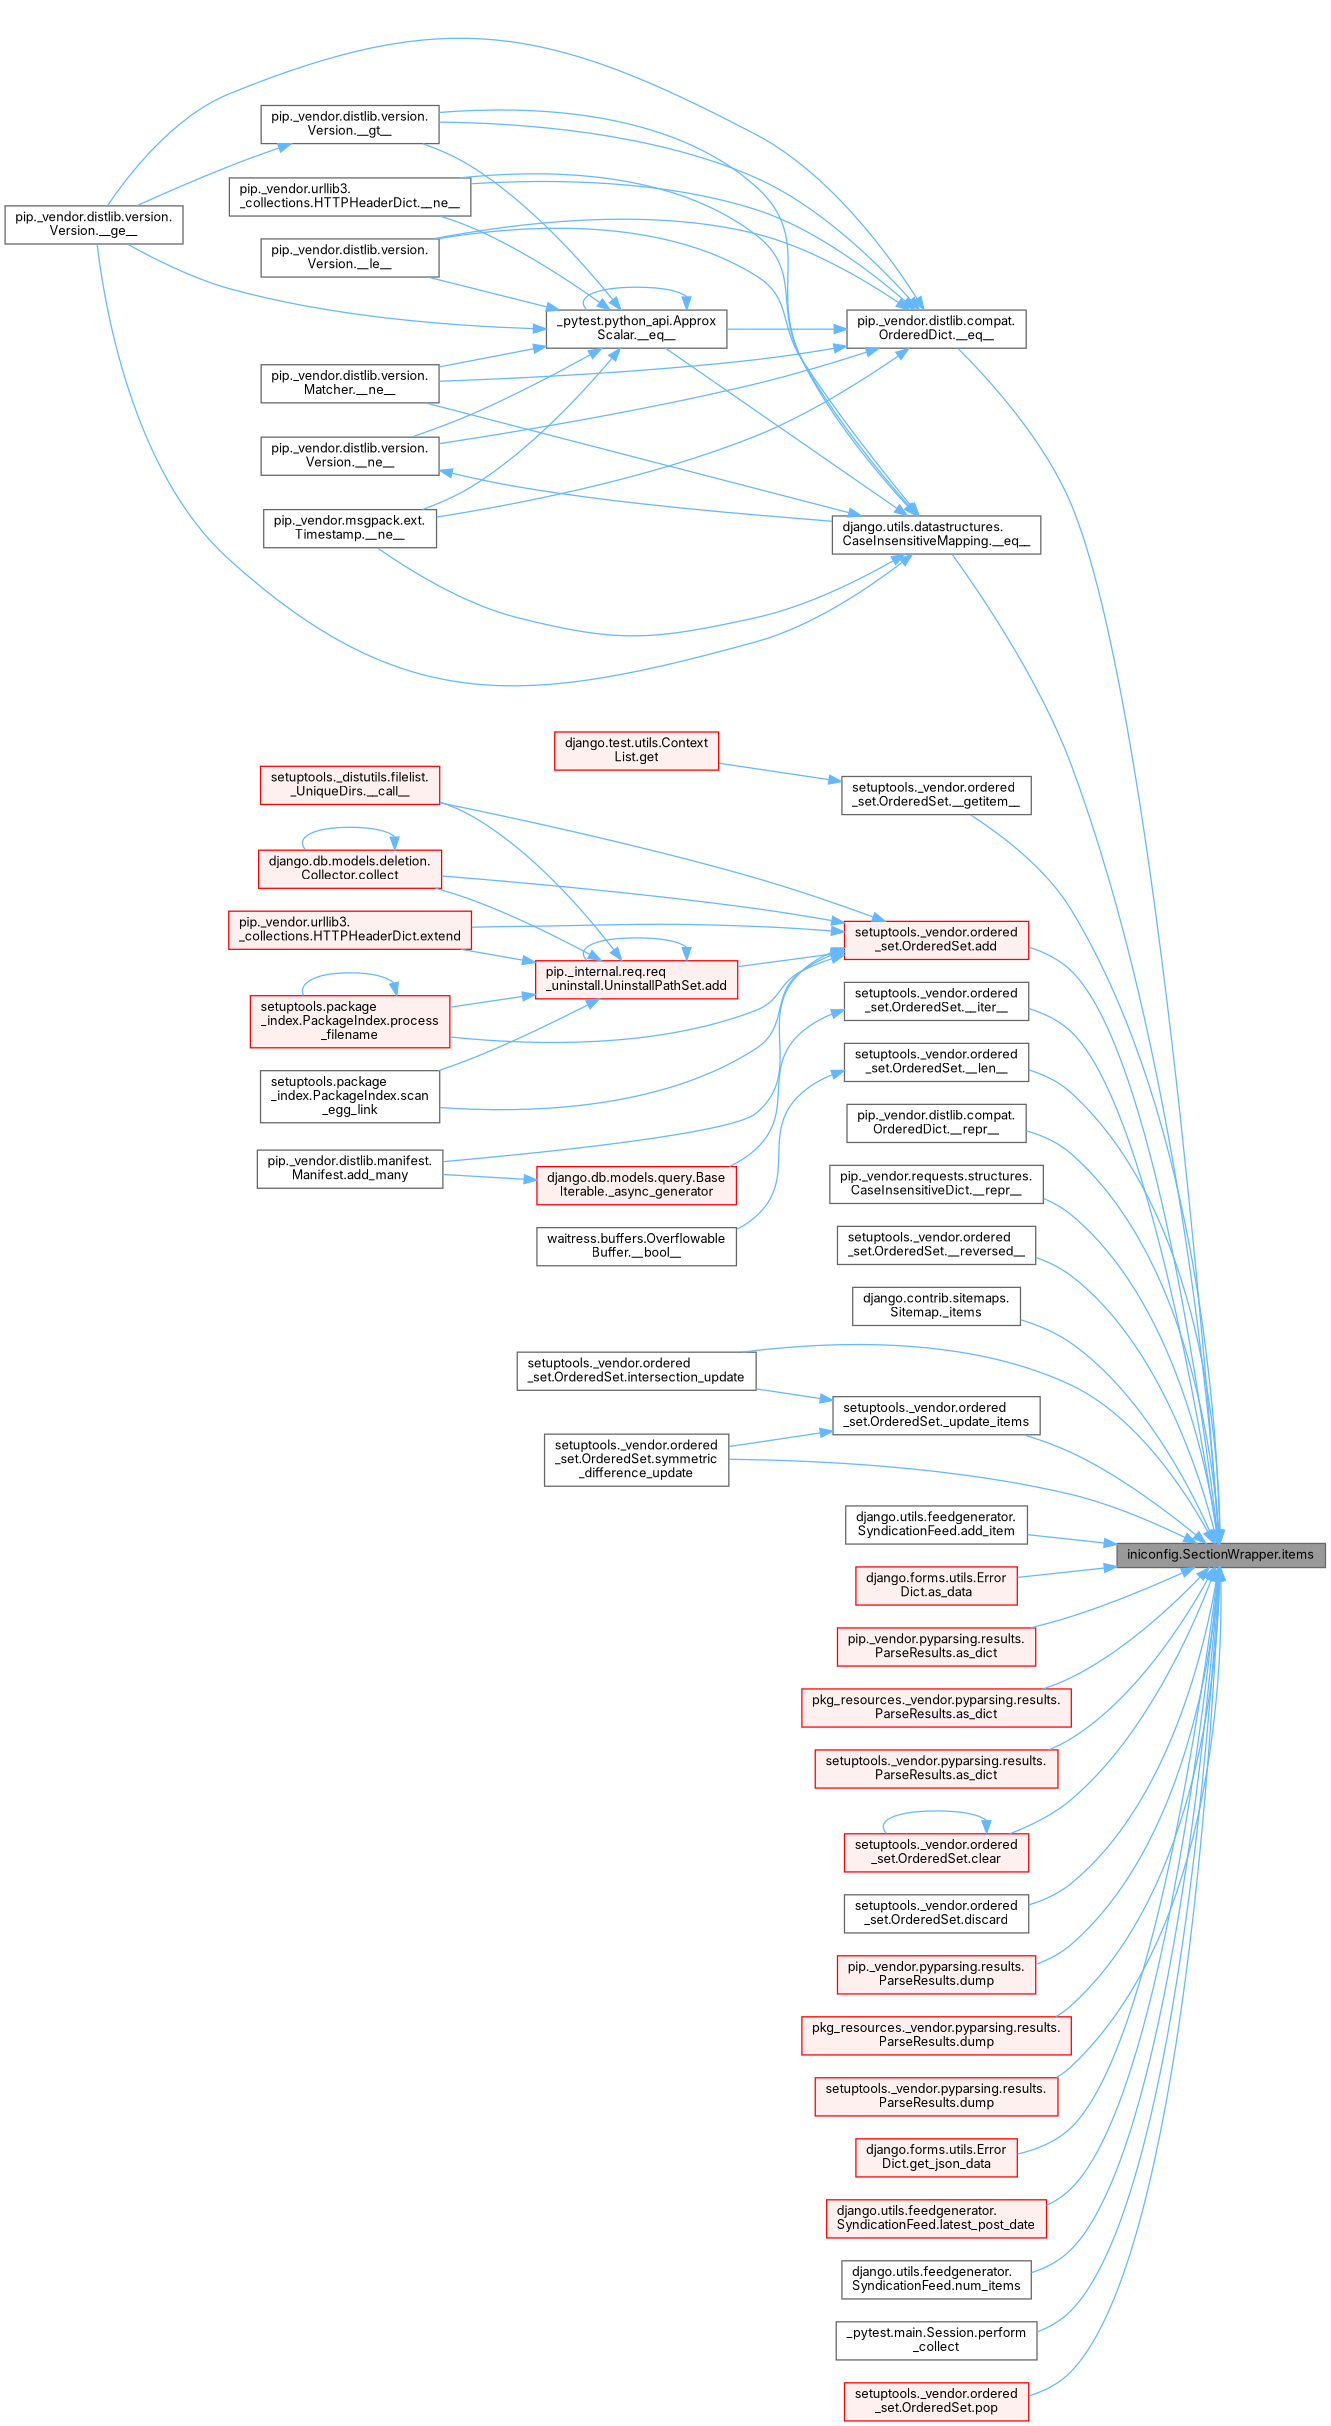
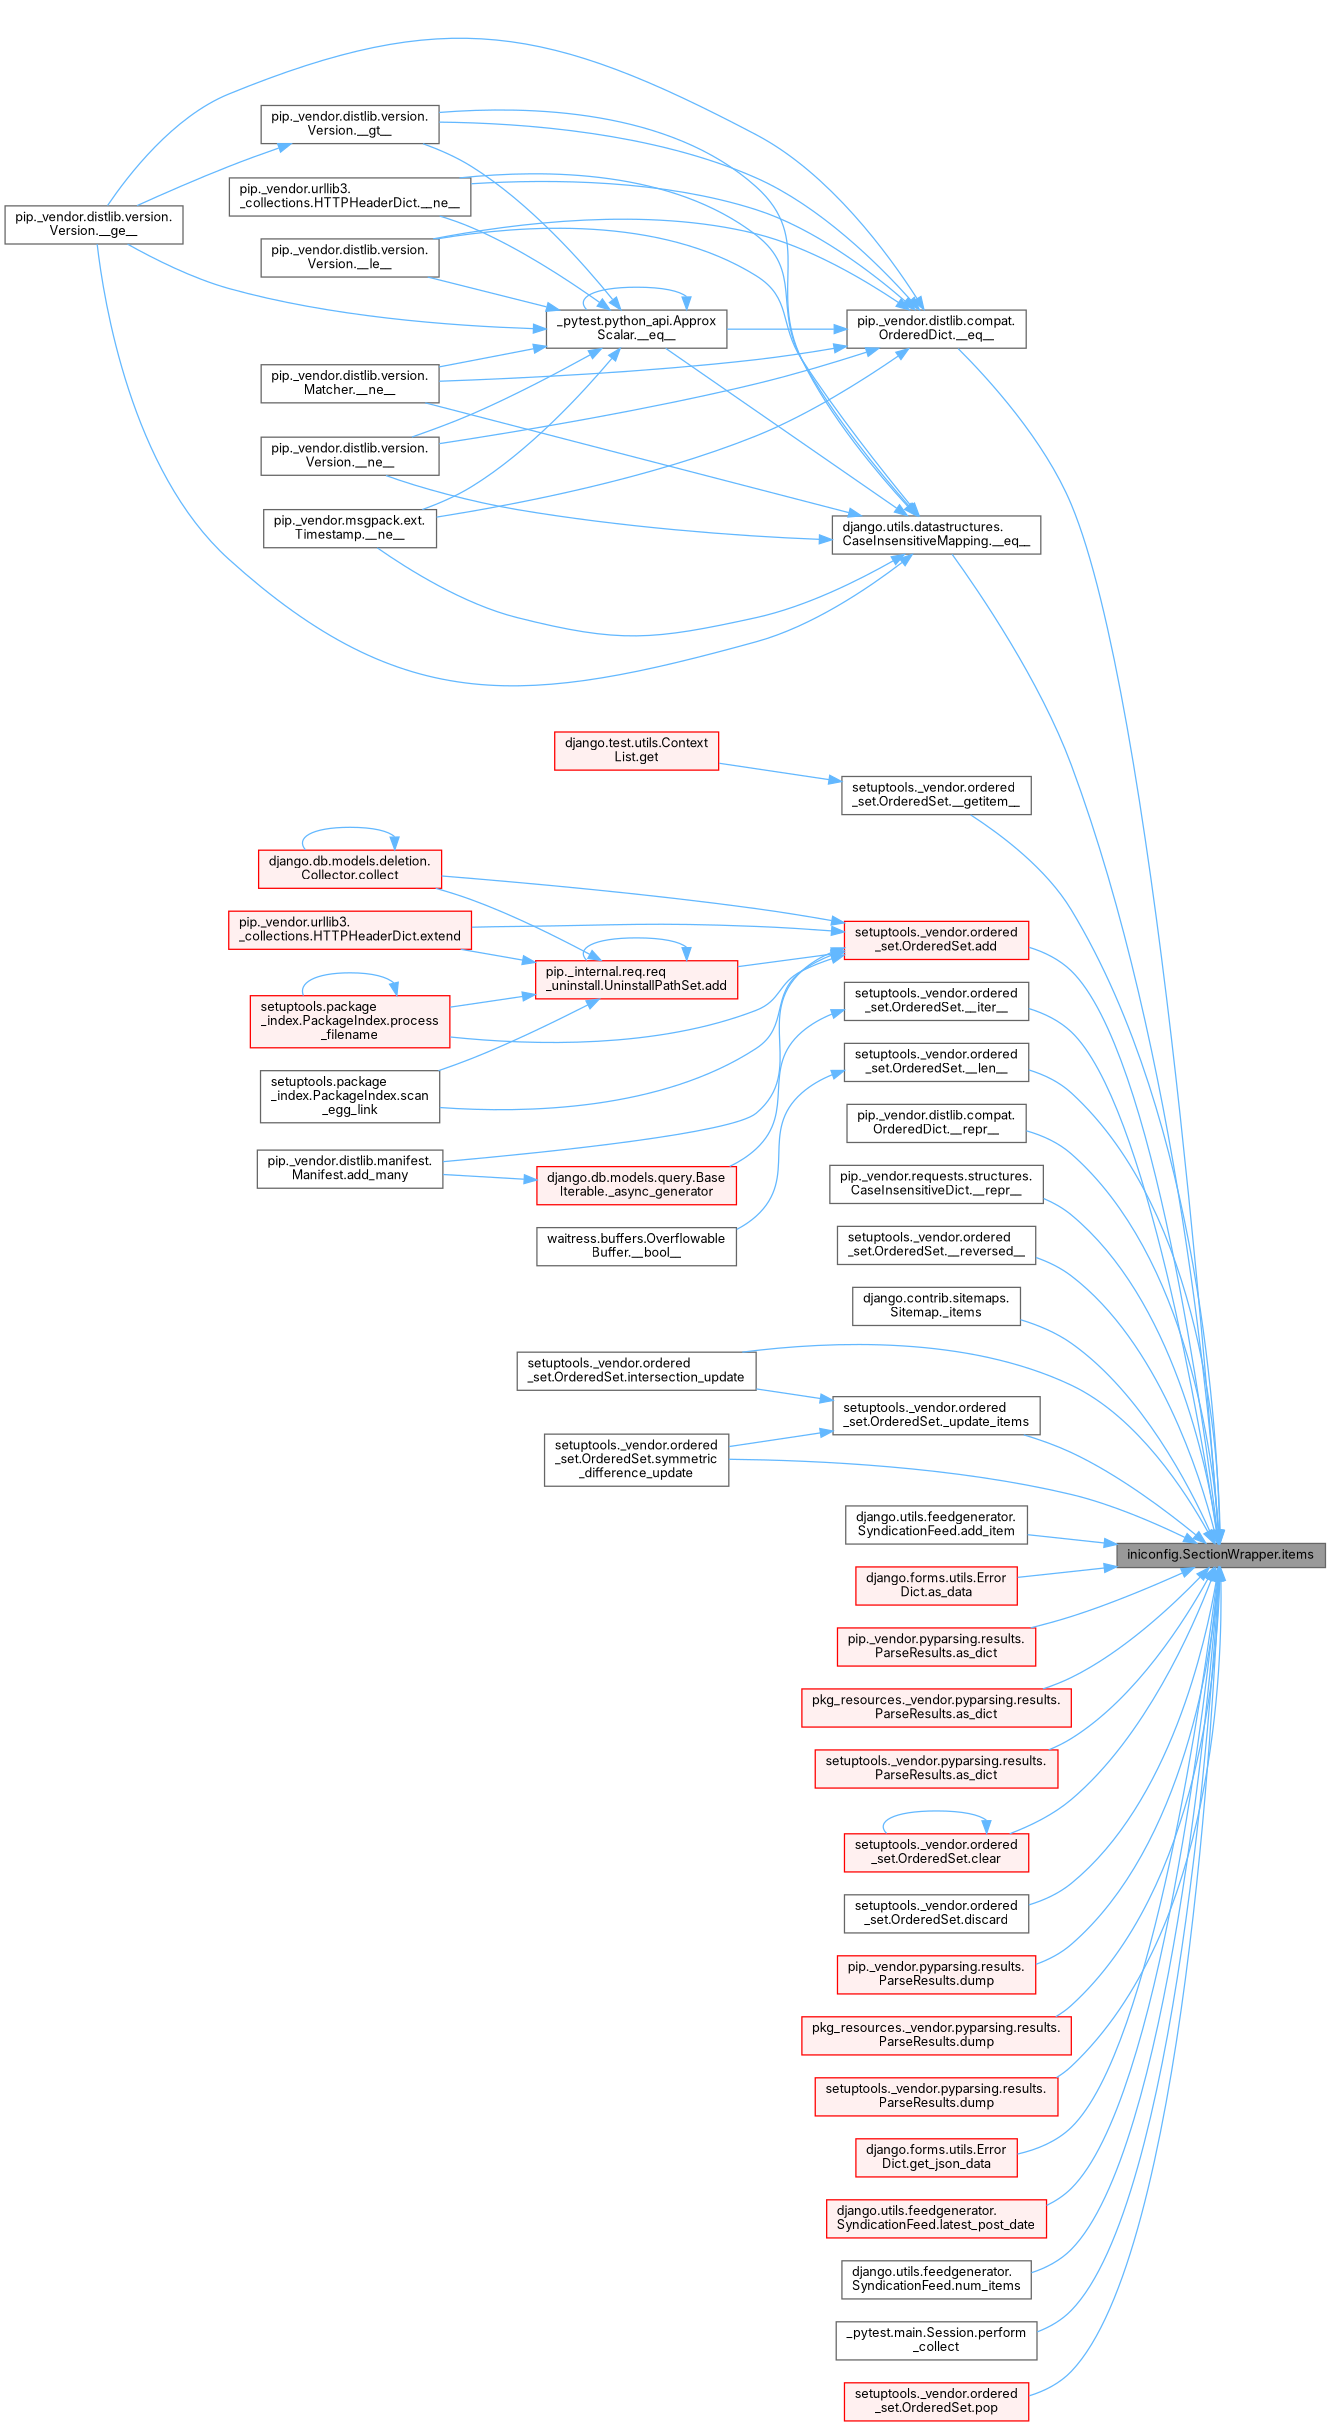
edge "django.utils.datastructures. CaseInsensitiveMapping.__eq__" -> "pip._vendor.distlib.version. Version.__ne__": reversed
node "setuptools._distutils.filelist. _UniqueDirs.__call__": removed
